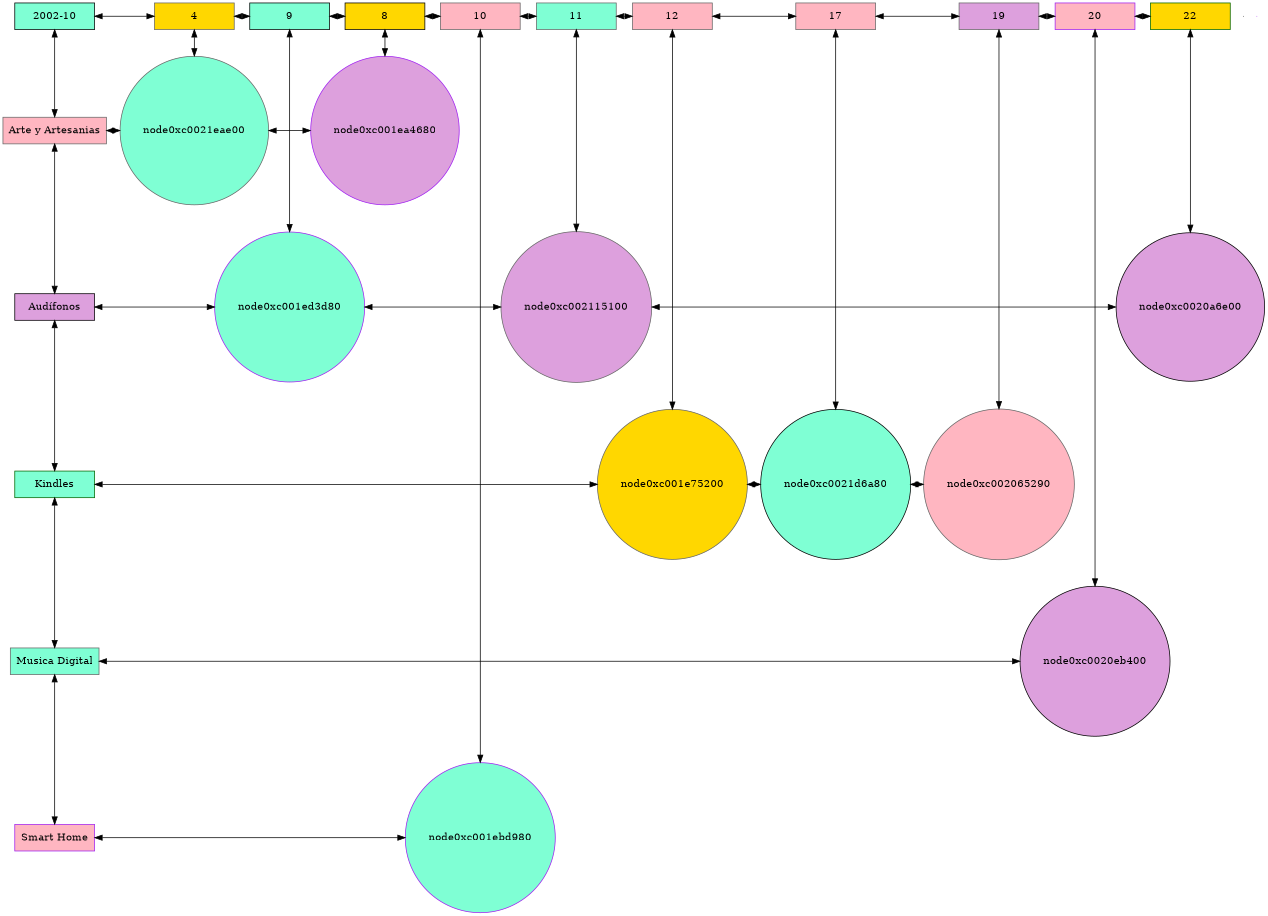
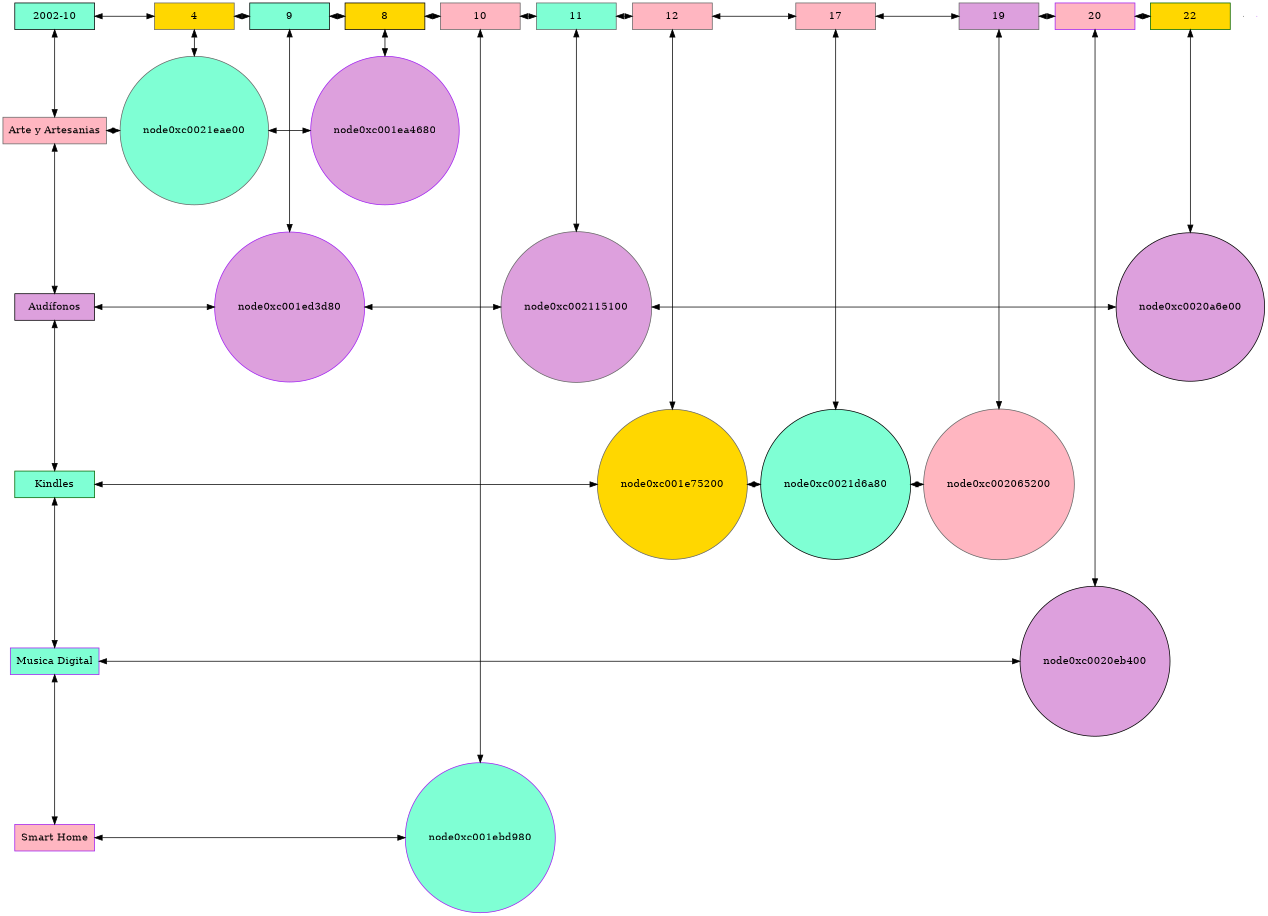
node "node0xc001ed3d80": fillcolor aquamarine -> plum
node "node0xc002065290": label "node0xc002065290" -> "node0xc002065200"
node "Musica Digital": color gray40 -> purple
